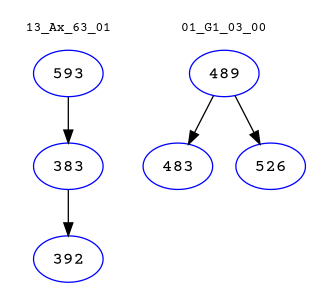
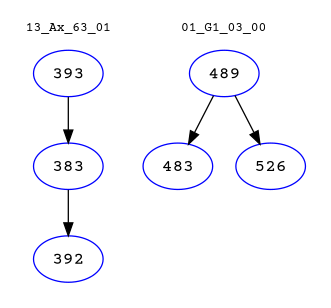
node "593": label "593" -> "393"
